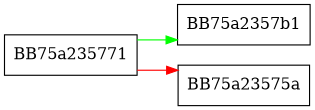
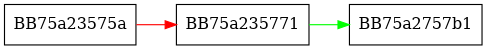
node "BB75a2357b1": label "BB75a2357b1" -> "BB75a2757b1"
edge "BB75a235771" -> "BB75a23575a": reversed
